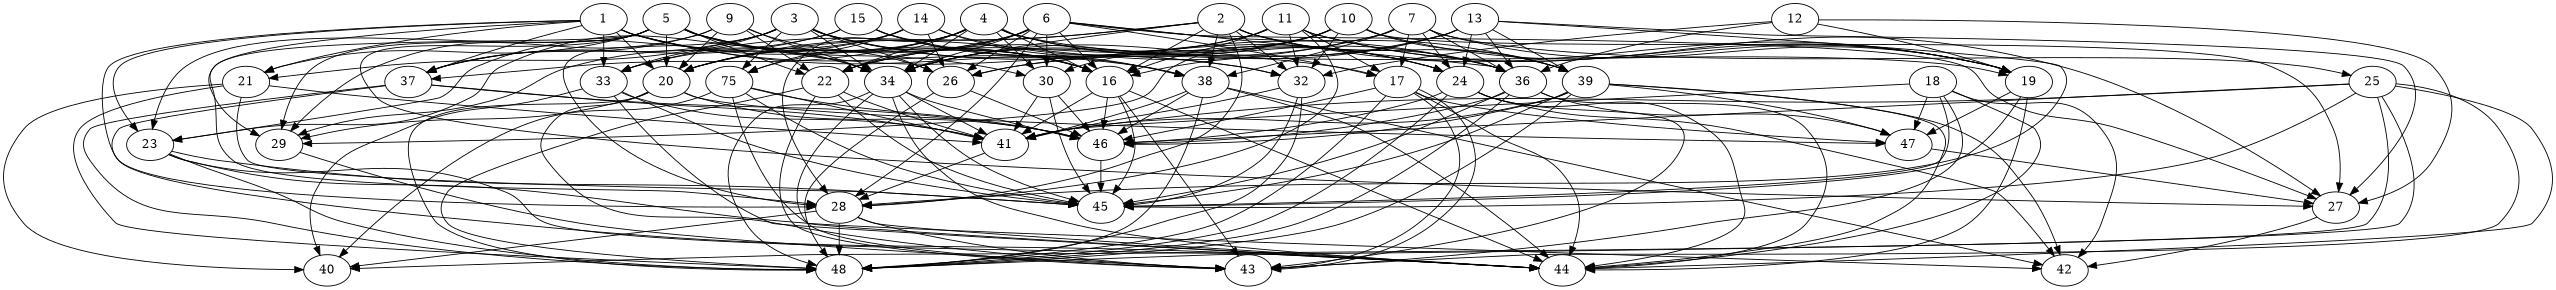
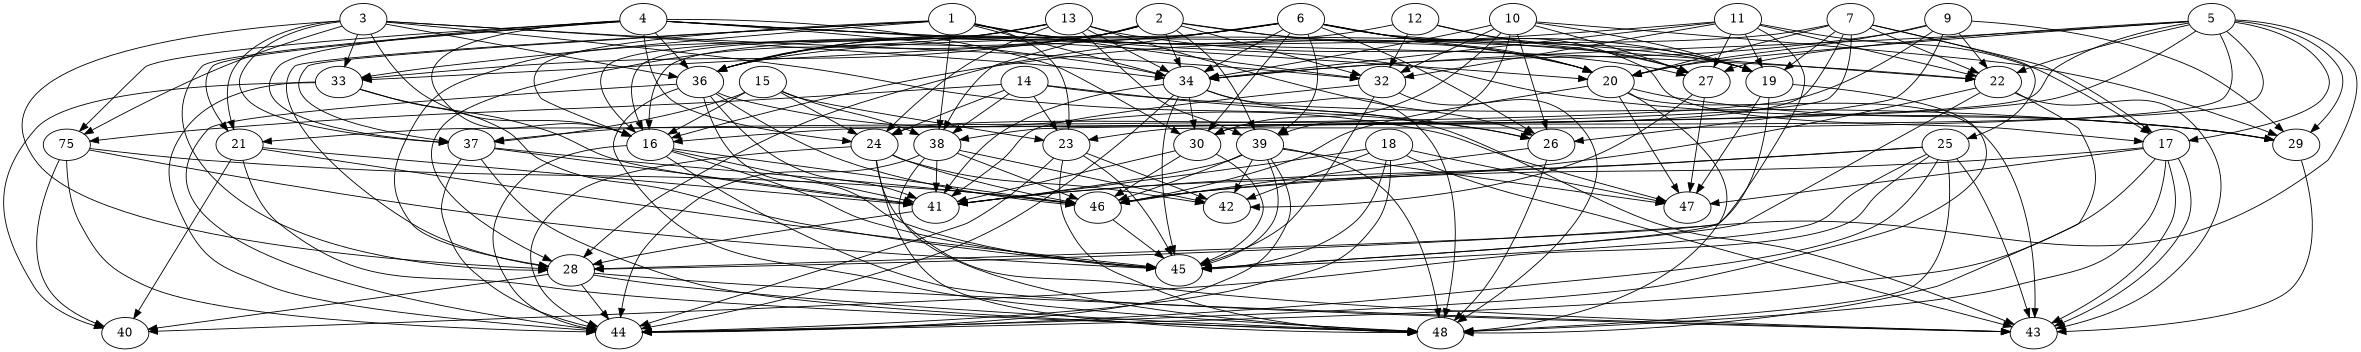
edge "1" -> "21": now "4" -> "21"
edge "75" -> "41": now "36" -> "41"
edge "34" -> "46": now "34" -> "30"
edge "47" -> "27": reversed
